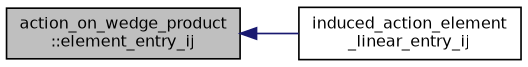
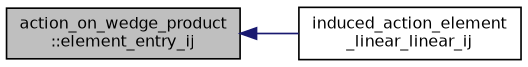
node "induced_action_element _linear_entry_ij": label "induced_action_element _linear_entry_ij" -> "induced_action_element _linear_linear_ij"
